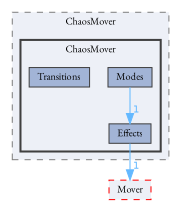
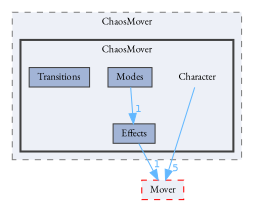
node "Character": added
